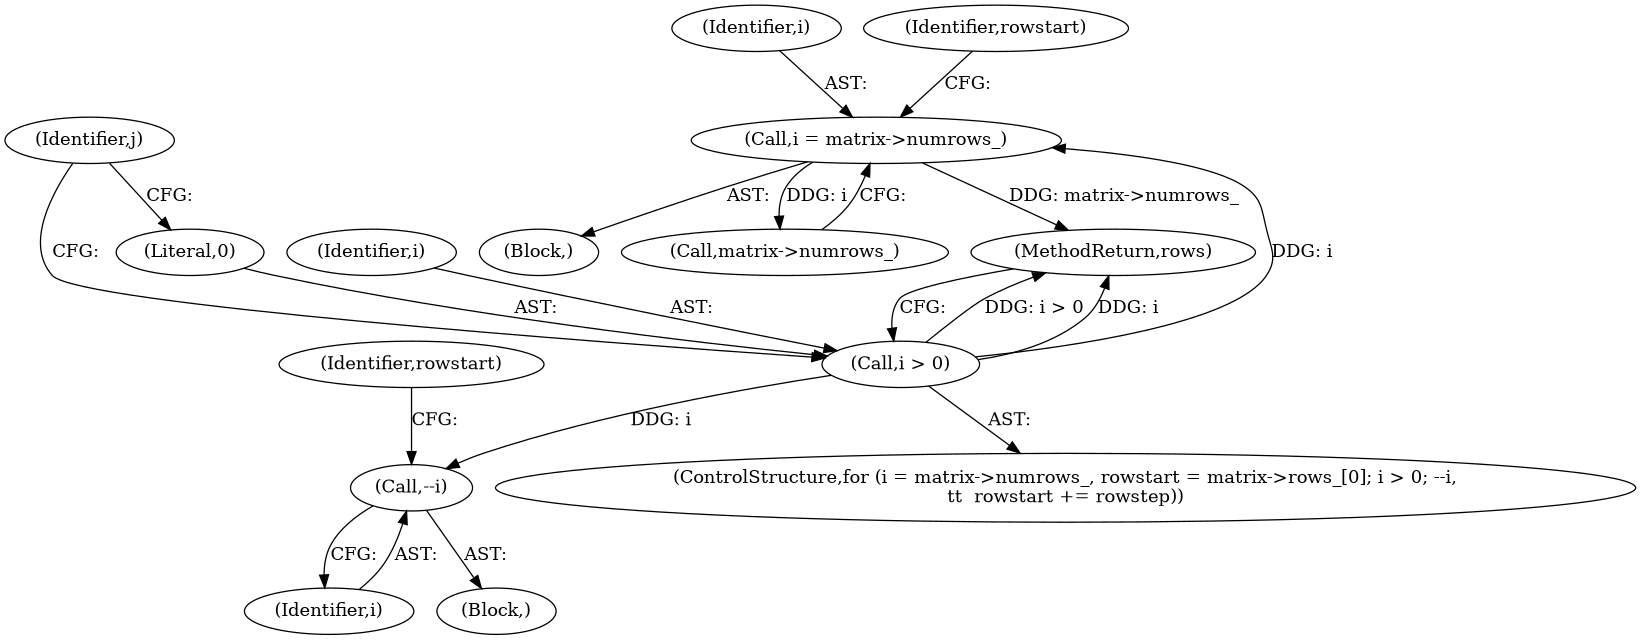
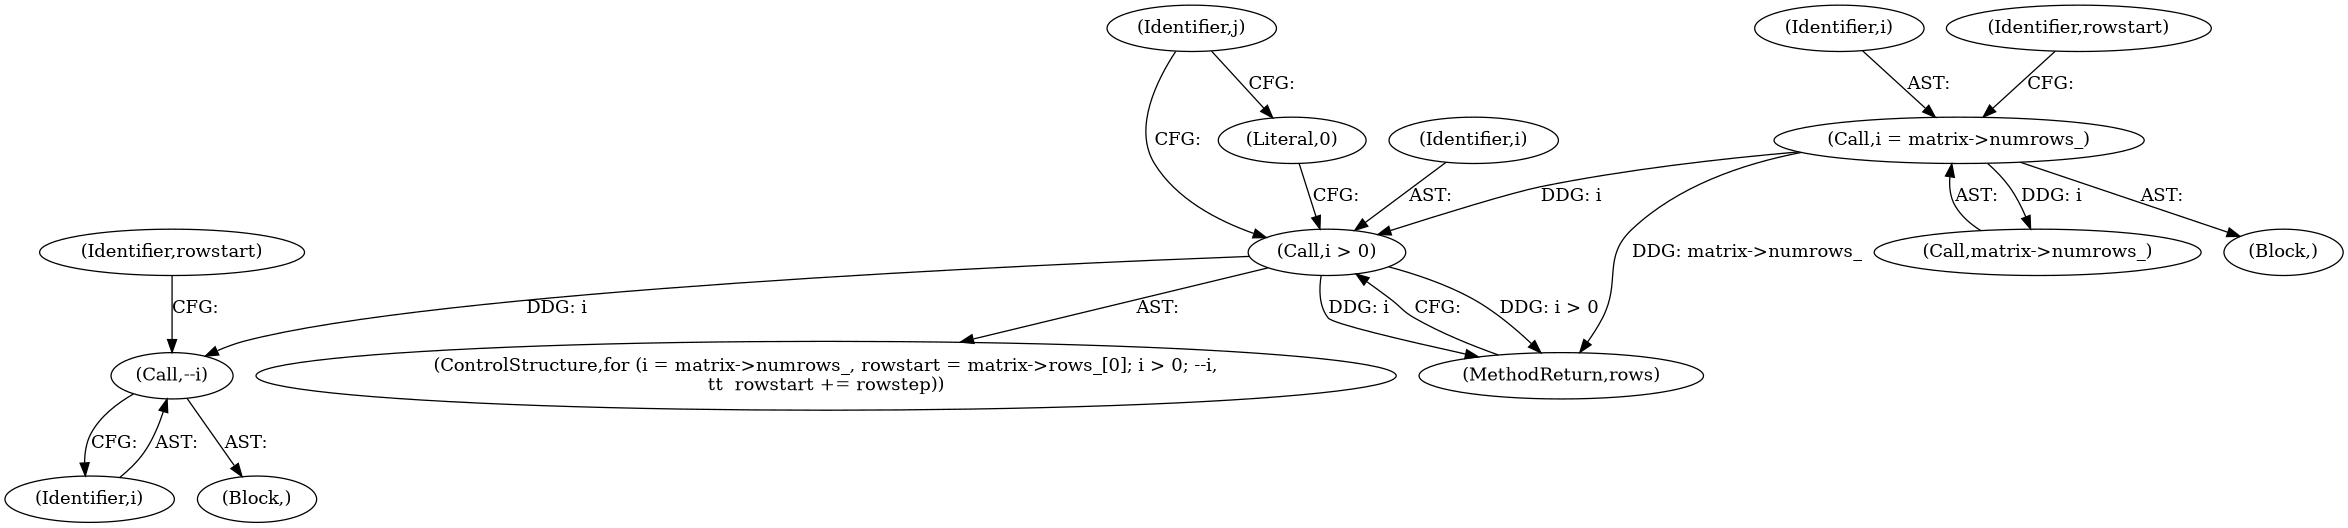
edge "(Call,matrix->numrows_)" -> "(Call,i = matrix->numrows_)": label "CFG: " -> "AST: "
edge "(Call,i > 0)" -> "(Call,i = matrix->numrows_)": reversed
edge "(Literal,0)" -> "(Call,i > 0)": label "AST: " -> "CFG: "
